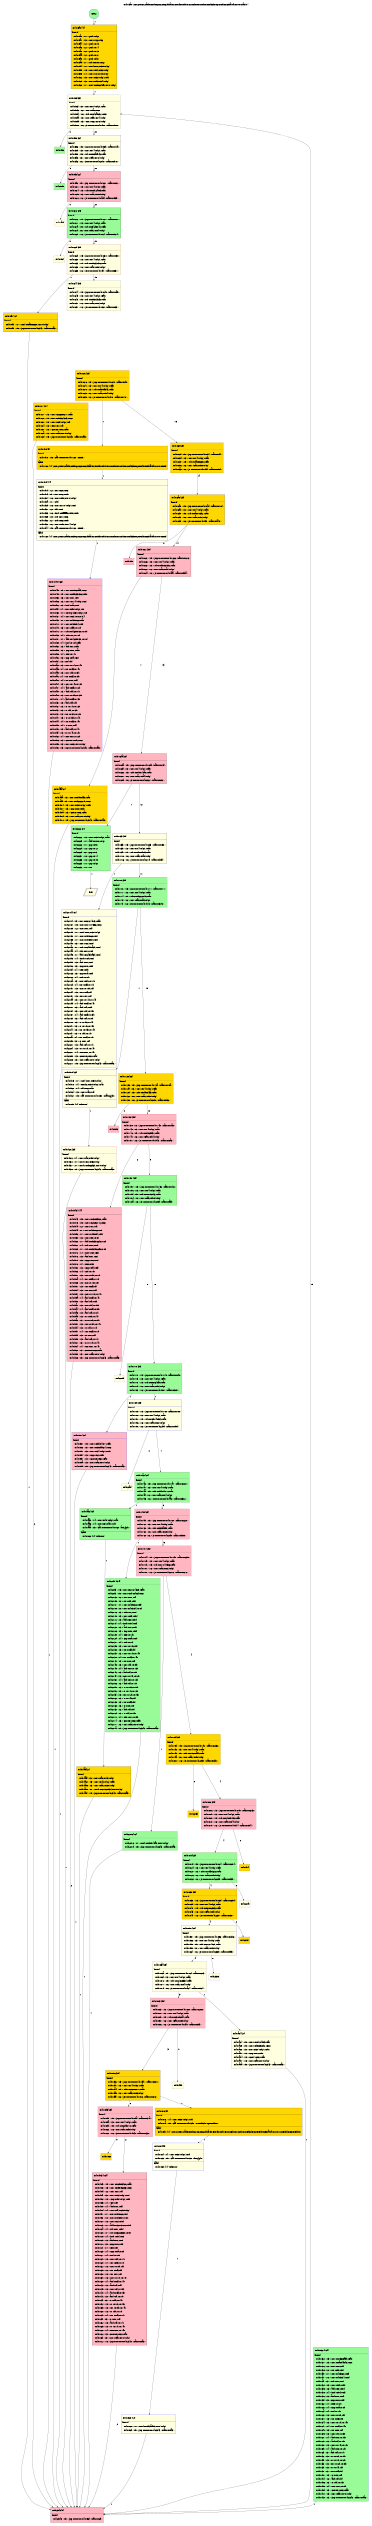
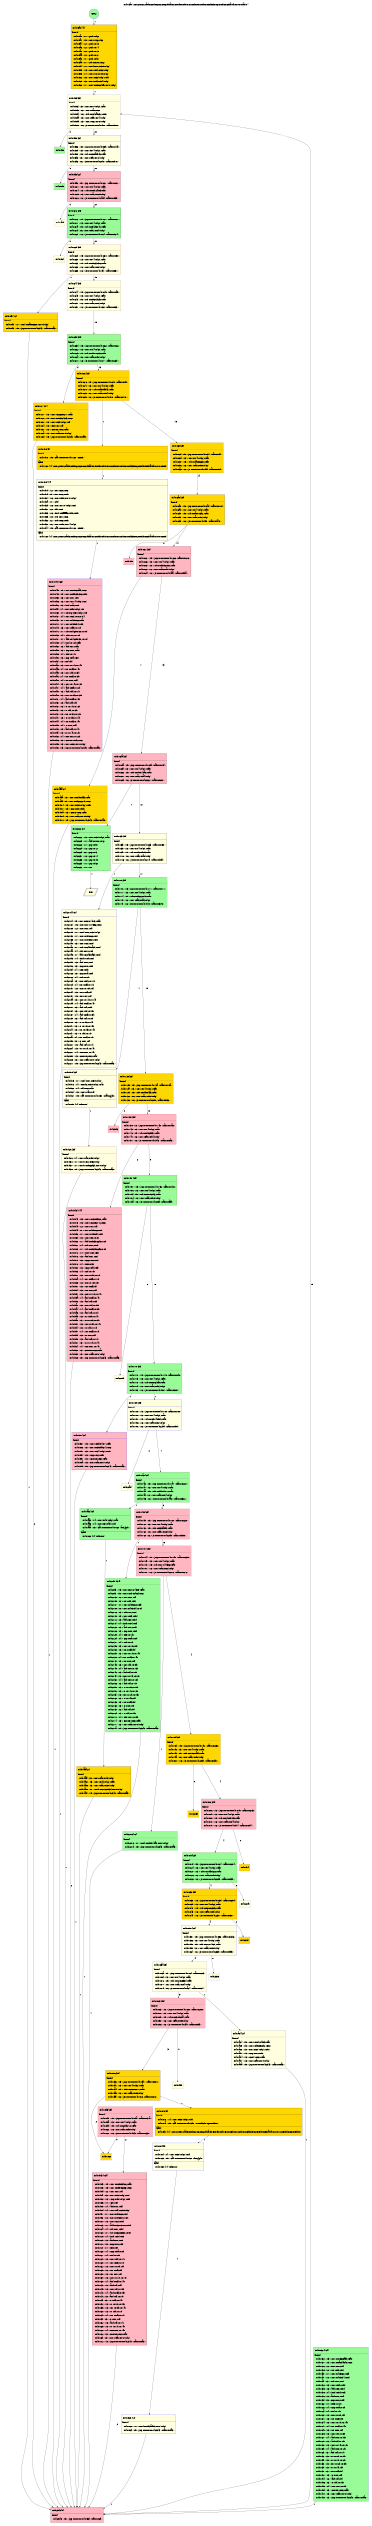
node "0x40165d [25]": added
edge "0x40189c [25]" -> "0x4018b5 [25]": now "0x40189c [25]" -> "0x4018ce"
